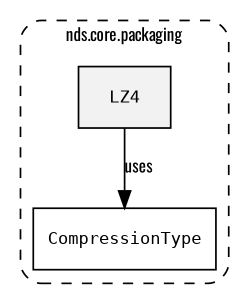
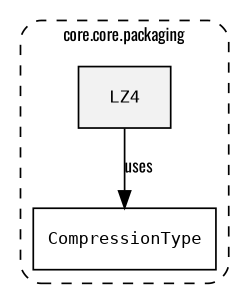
cluster "nds.core.packaging": label "nds.core.packaging" -> "core.core.packaging"
